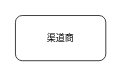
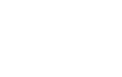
node "渠道商": removed
